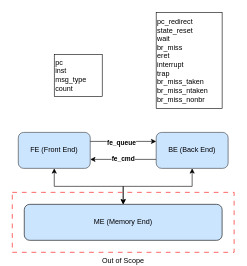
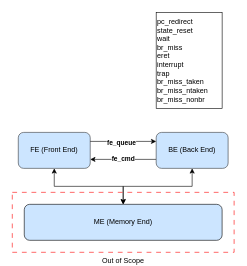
node "pc inst msg_type count": removed
